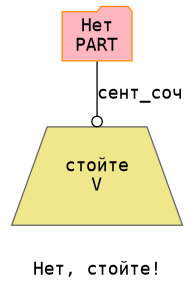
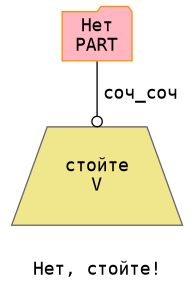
edge "Нет PART" -> "стойте V": label "сент_соч" -> "соч_соч"
